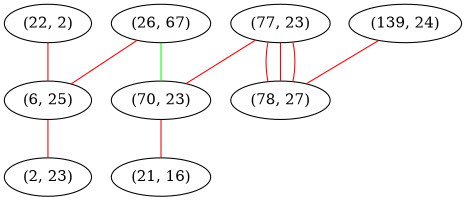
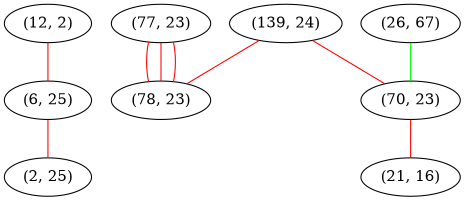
node "(22, 2)": label "(22, 2)" -> "(12, 2)"
edge "(26, 67)" -- "(6, 25)": removed
edge "(77, 23)" -- "(70, 23)": now "(139, 24)" -- "(70, 23)"
node "(78, 27)": label "(78, 27)" -> "(78, 23)"
node "(2, 23)": label "(2, 23)" -> "(2, 25)"
